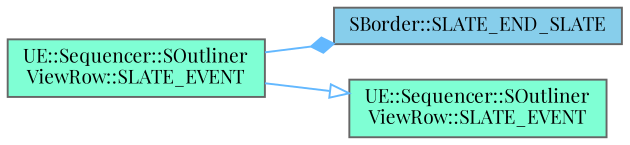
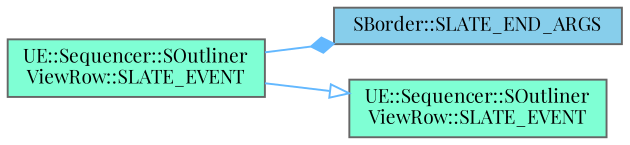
node "SBorder::SLATE_END_SLATE": label "SBorder::SLATE_END_SLATE" -> "SBorder::SLATE_END_ARGS"
